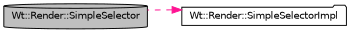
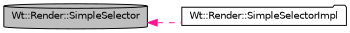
edge "Wt::Render::SimpleSelector" -> "Wt::Render::SimpleSelectorImpl": reversed
